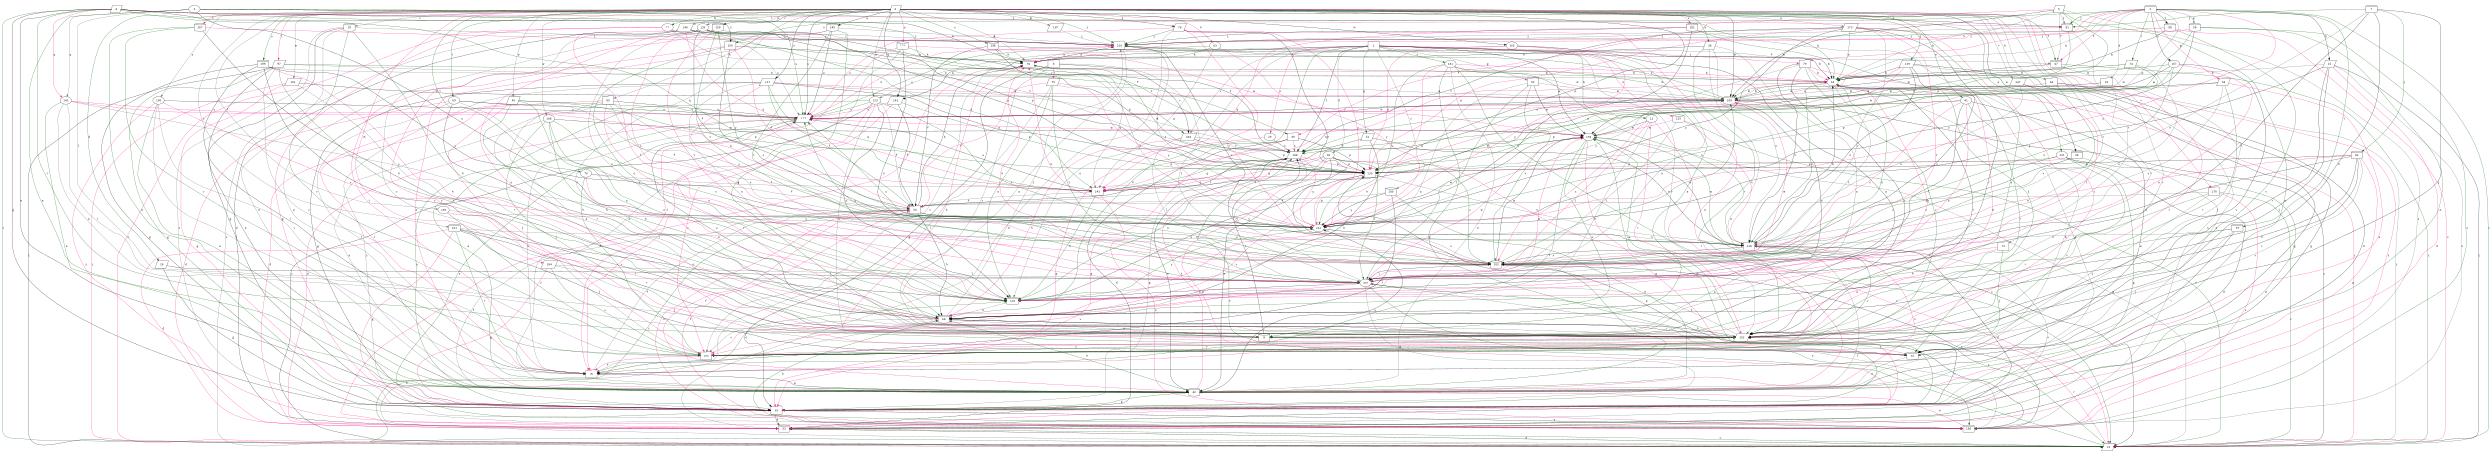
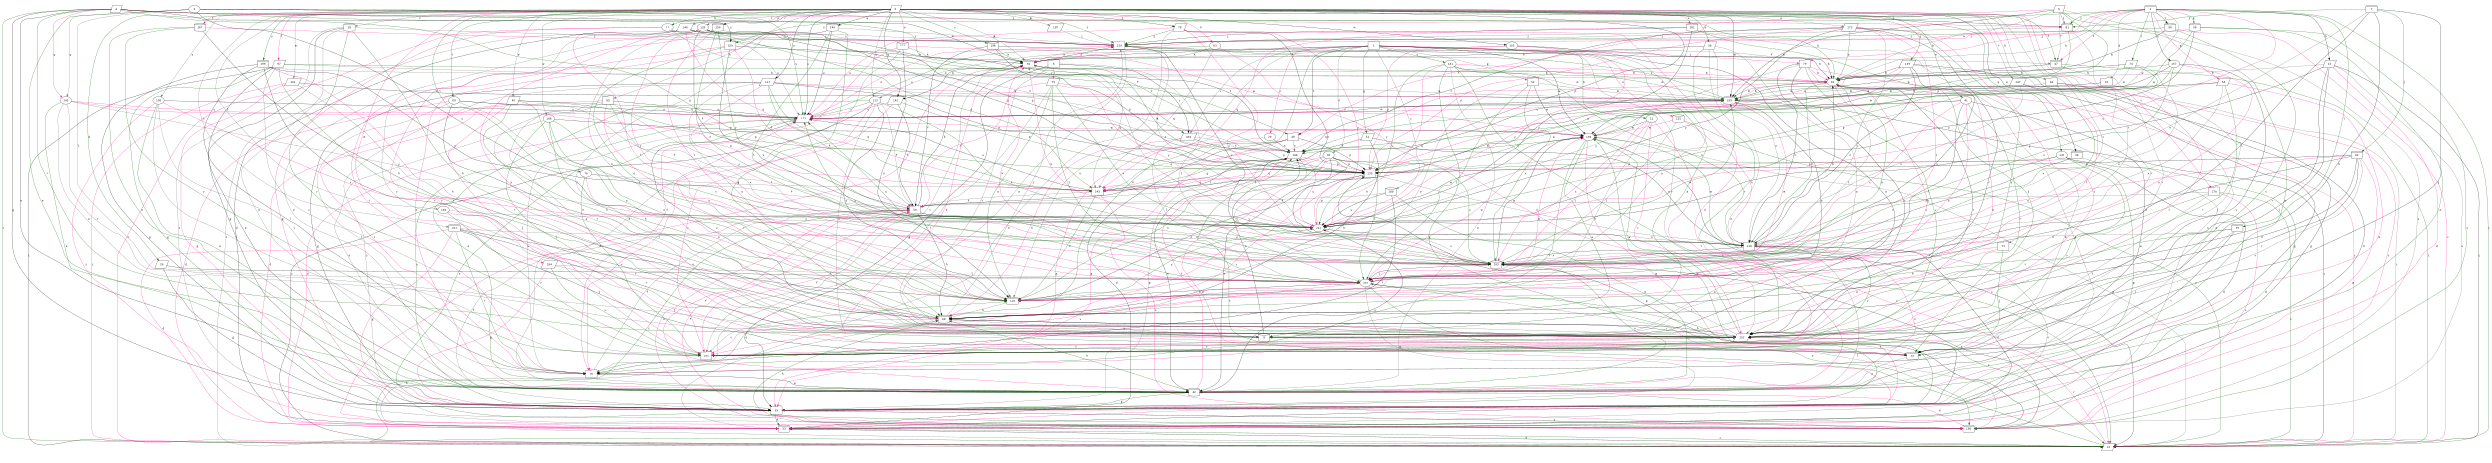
edge "1" -> "168": now "1" -> "49"
edge "75" -> "203": added, label "x"
edge "185" -> "76": now "185" -> "50"
